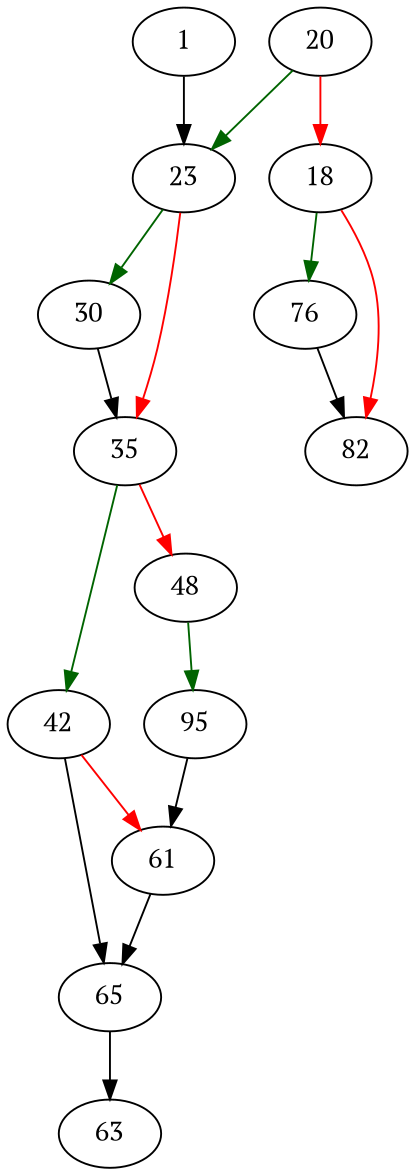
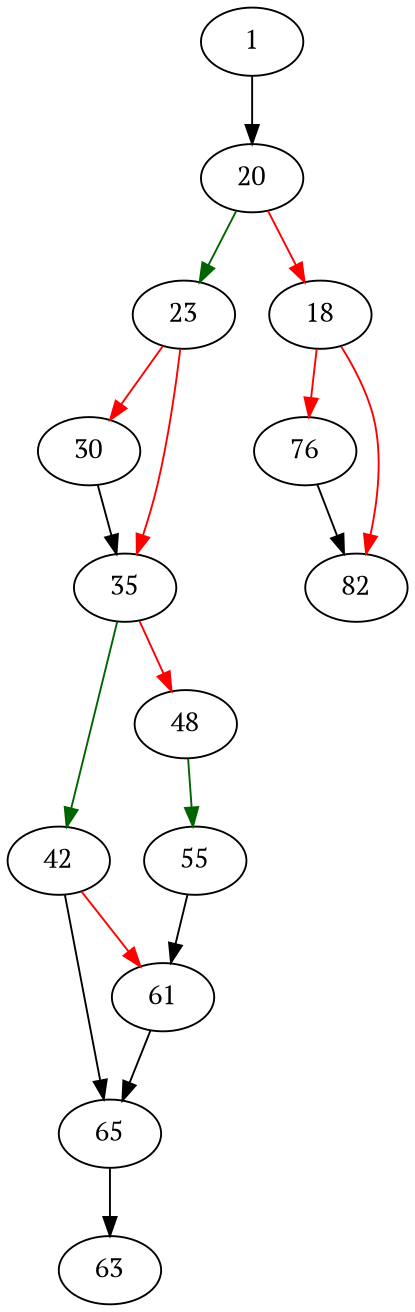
edge "1" -> "23": now "1" -> "20"
edge "18" -> "76": color darkgreen -> red
edge "23" -> "30": color darkgreen -> red
node "95": label "95" -> "55"
